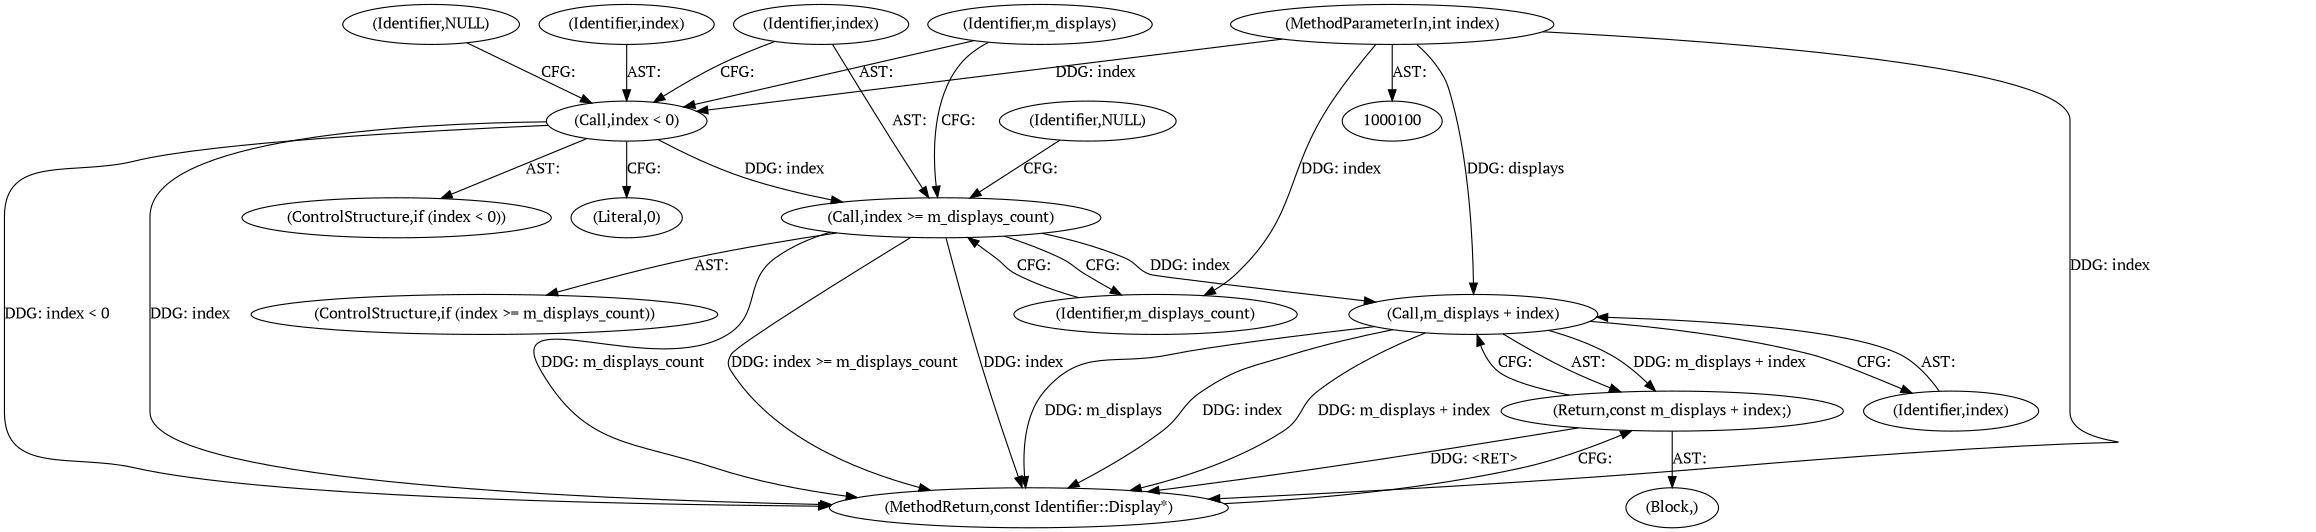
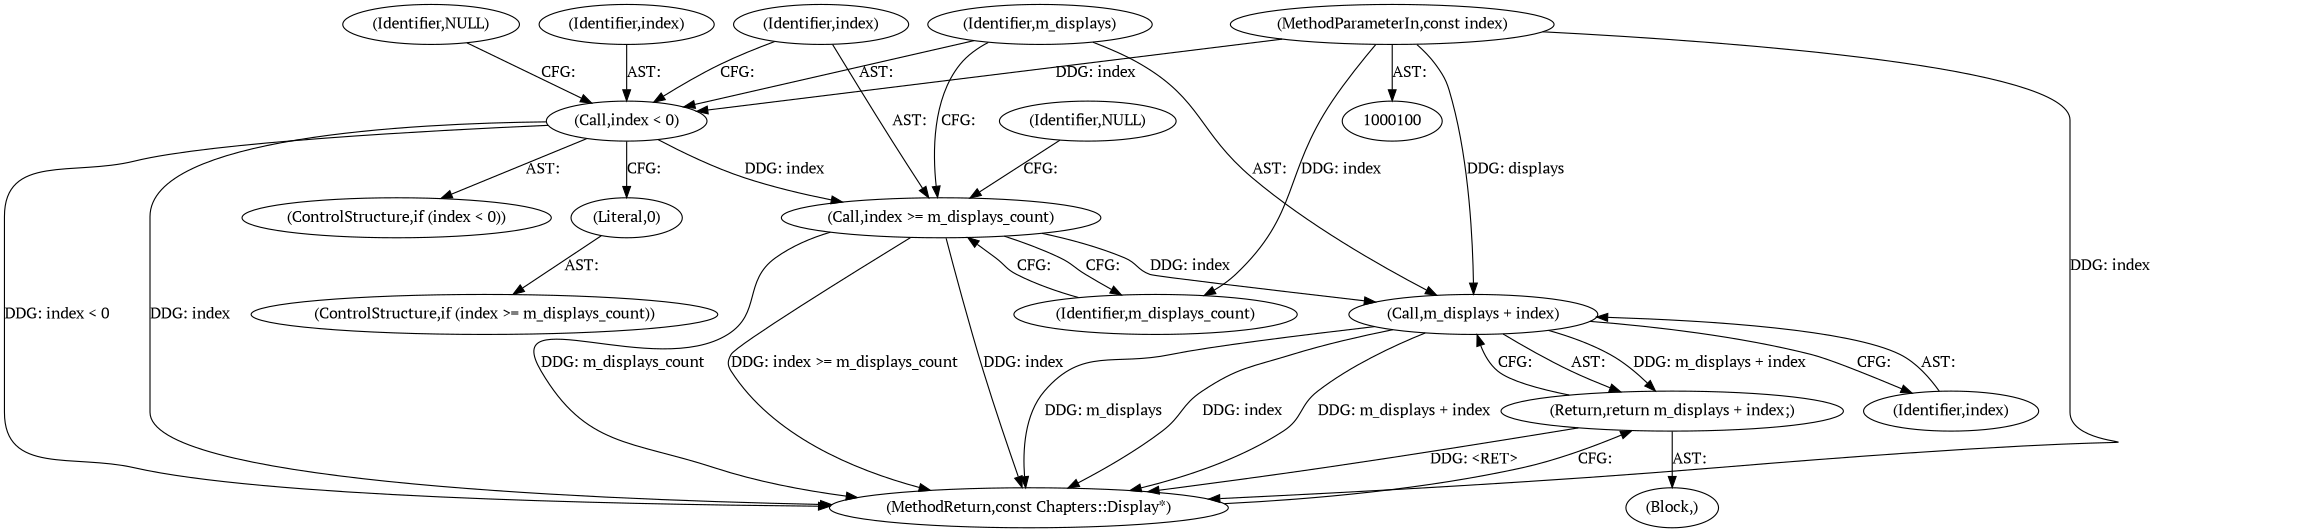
node "(MethodParameterIn,int index)": label "(MethodParameterIn,int index)" -> "(MethodParameterIn,const index)"
edge "(Identifier,m_displays)" -> "(Call,m_displays + index)": added, label "AST:"
edge "(Call,index >= m_displays_count)" -> "(ControlStructure,if (index >= m_displays_count))": now "(Literal,0)" -> "(ControlStructure,if (index >= m_displays_count))"
node "(Return,const m_displays + index;)": label "(Return,const m_displays + index;)" -> "(Return,return m_displays + index;)"
node "(MethodReturn,const Identifier::Display*)": label "(MethodReturn,const Identifier::Display*)" -> "(MethodReturn,const Chapters::Display*)"
